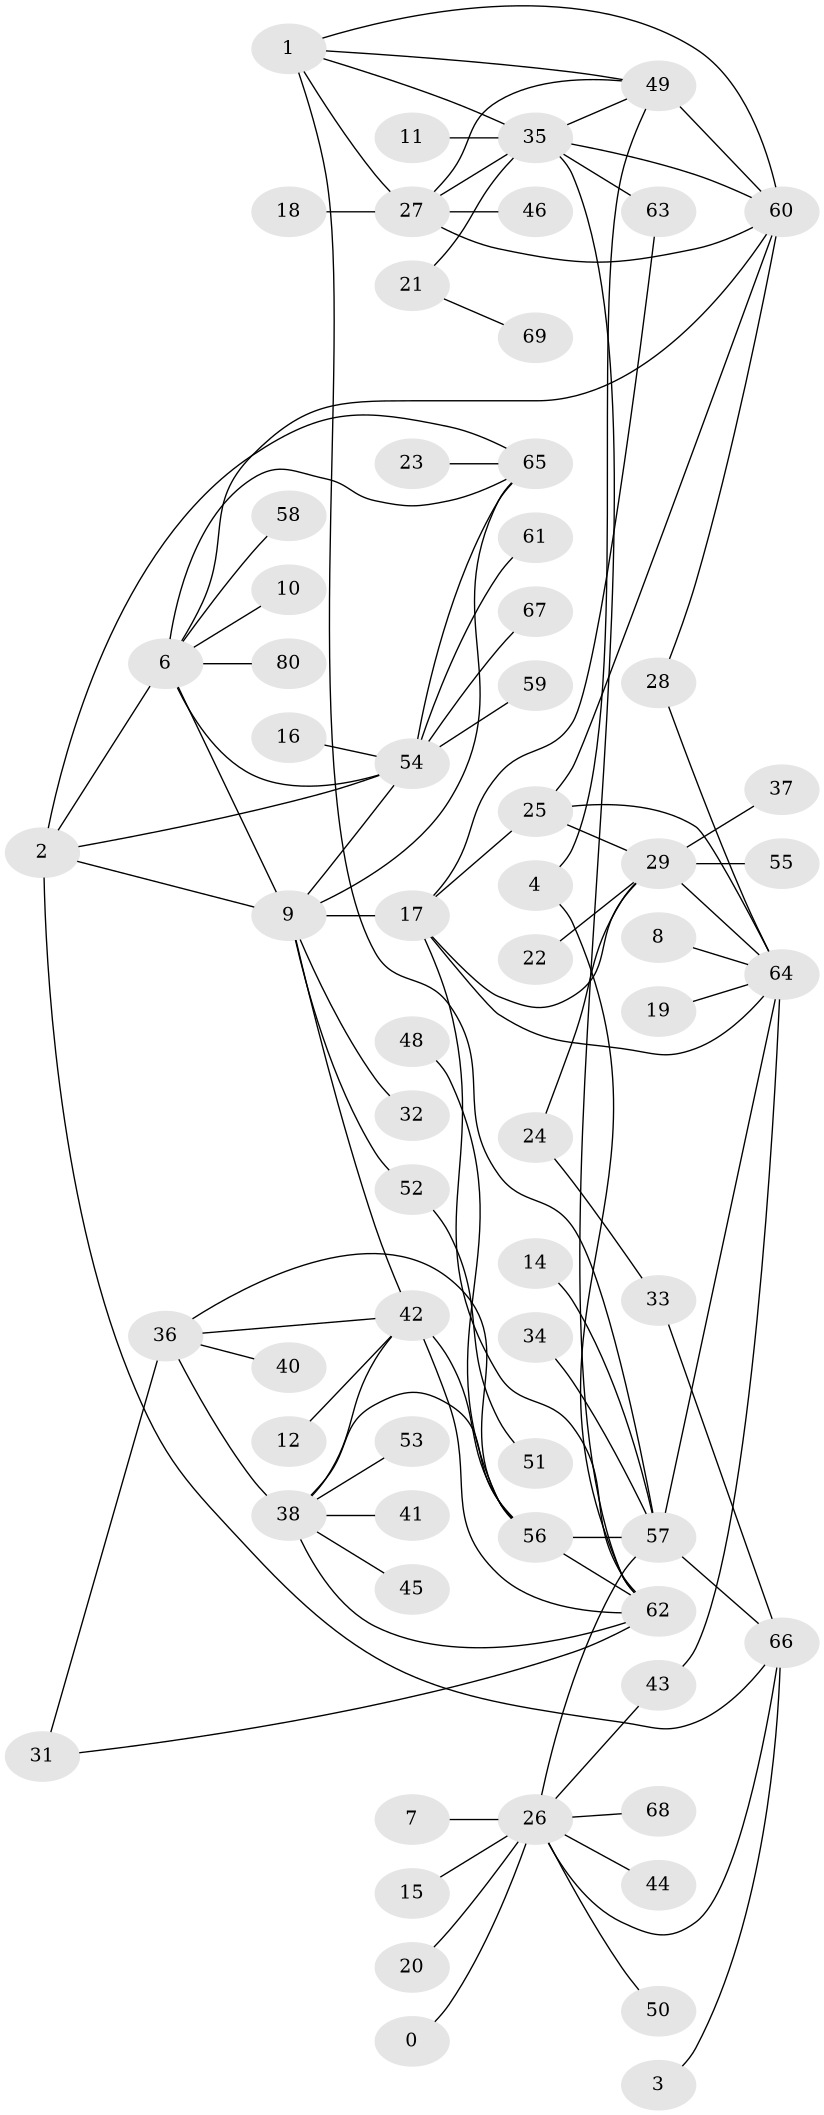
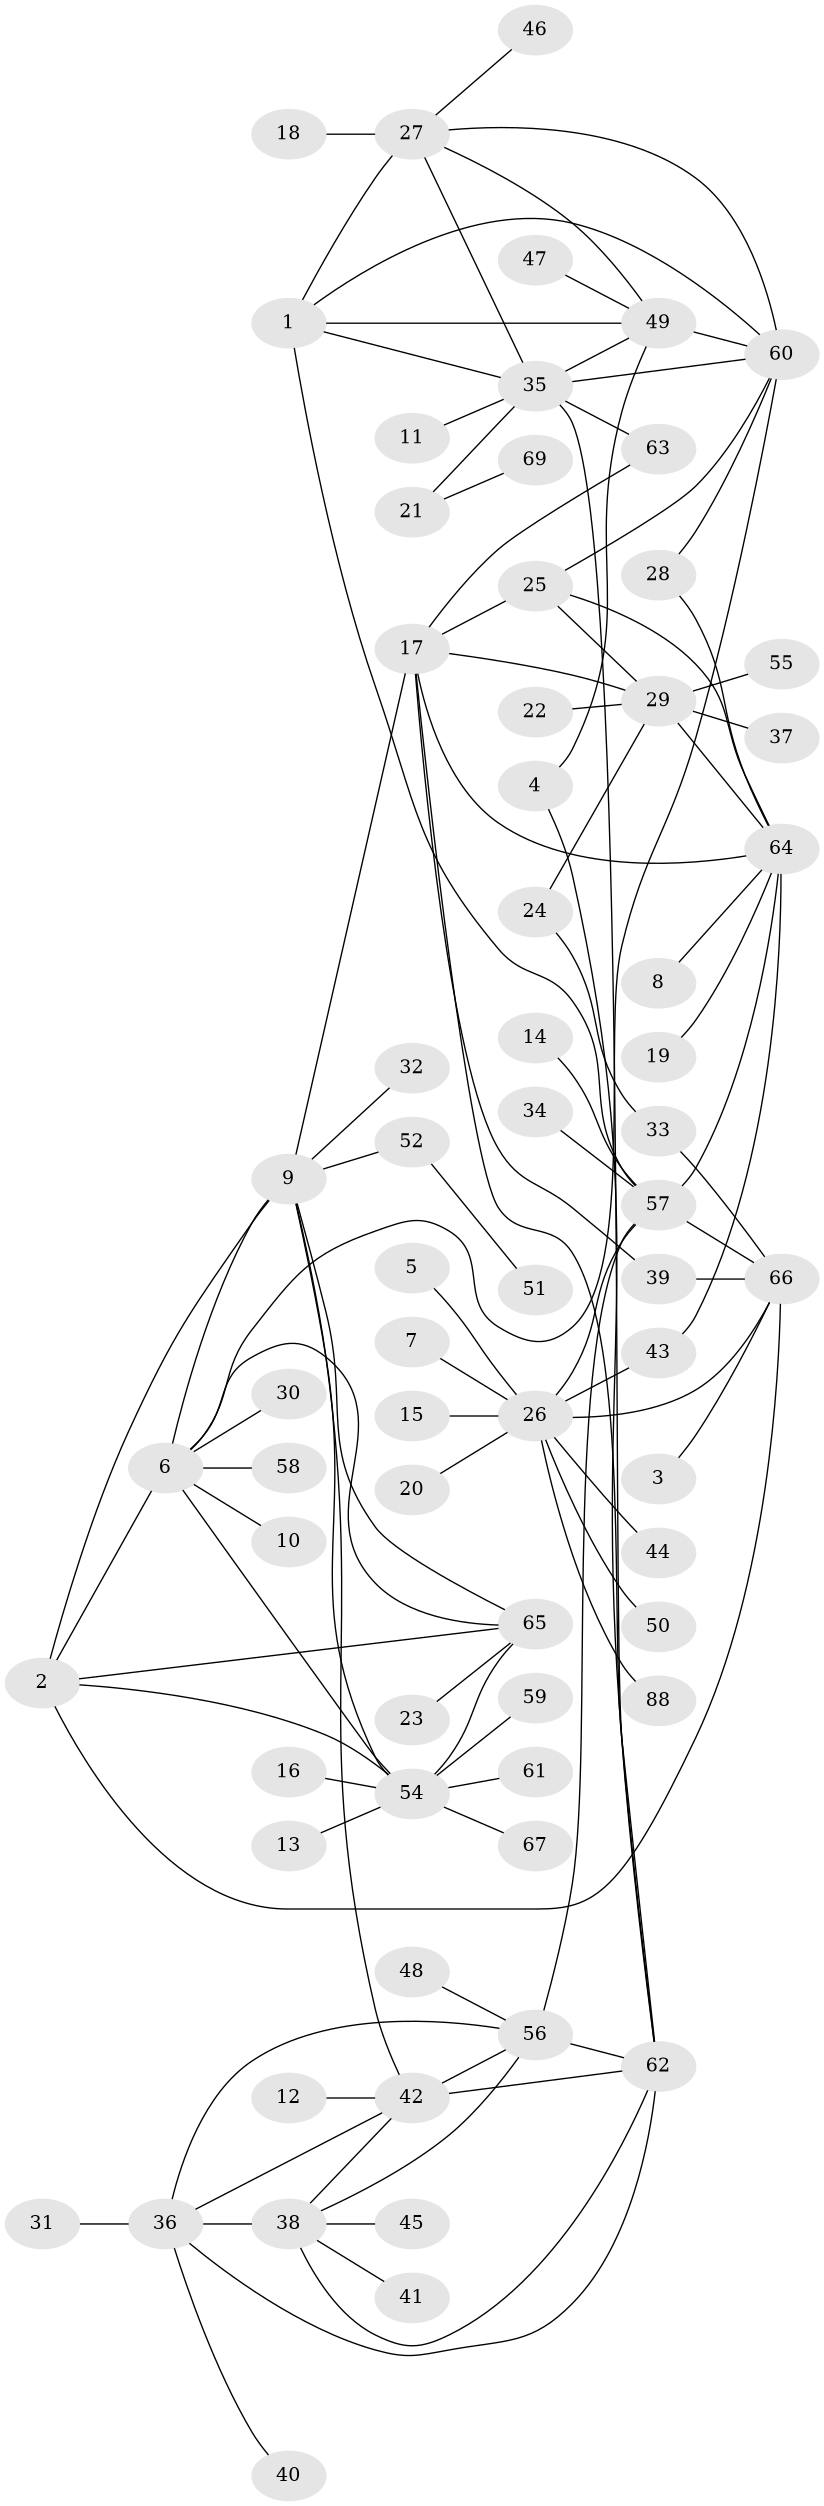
node "47": added
node "80": label "80" -> "30"
node "39": added
node "53": removed
edge "62" -- "31": now "62" -- "36"
node "68": label "68" -> "88"
node "13": added
node "0": label "0" -> "5"
